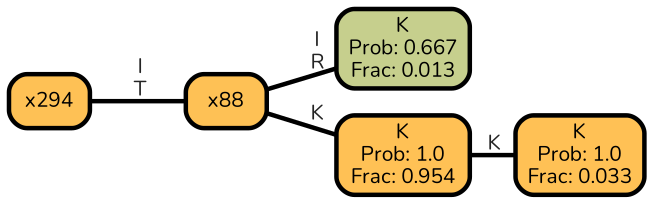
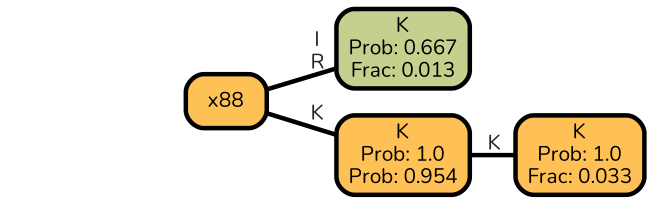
node "x294": removed
node "K Prob: 1.0 Frac: 0.954": label "K Prob: 1.0 Frac: 0.954" -> "K Prob: 1.0 Prob: 0.954"
